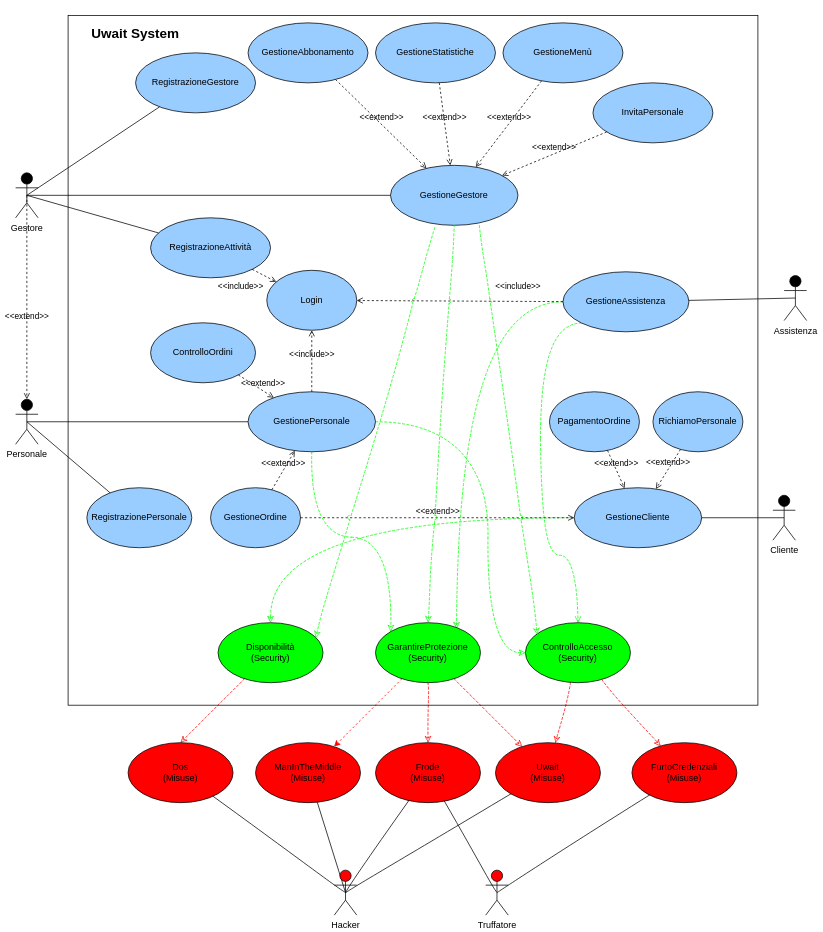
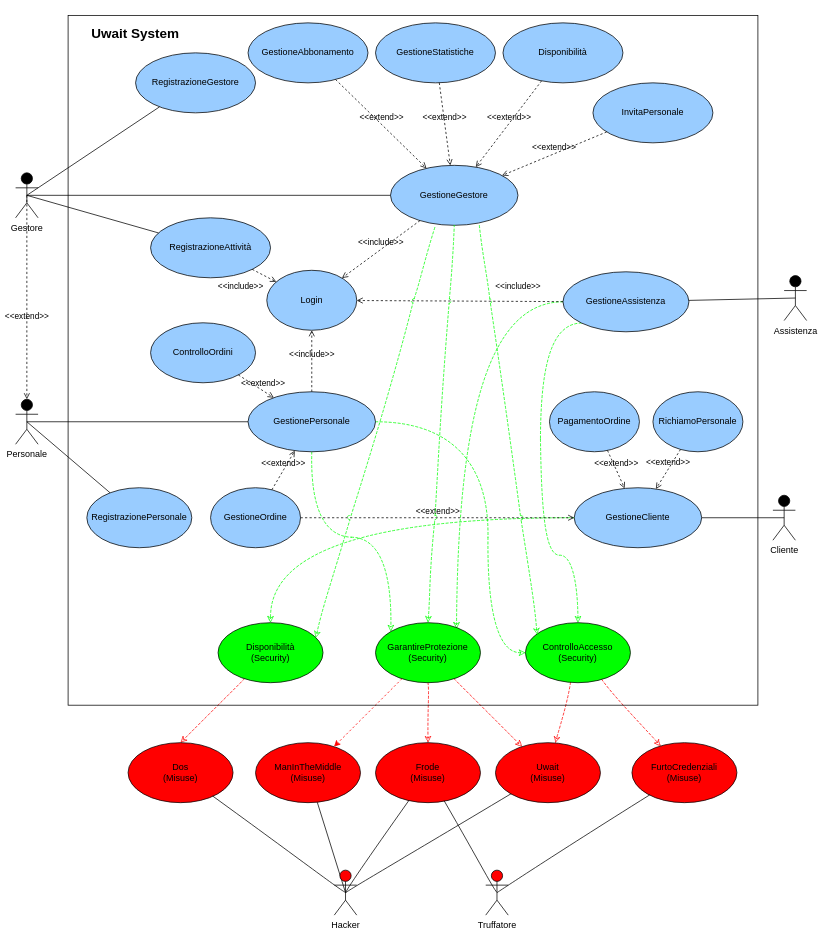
node "GestioneMenù": label "GestioneMenù" -> "Disponibilità"
edge "GestioneGestore" -> "Login": added, label "<<include>>"
edge "GestioneAssistenza" -> "ControlloAccesso (Security)": arrowhead open -> classic
